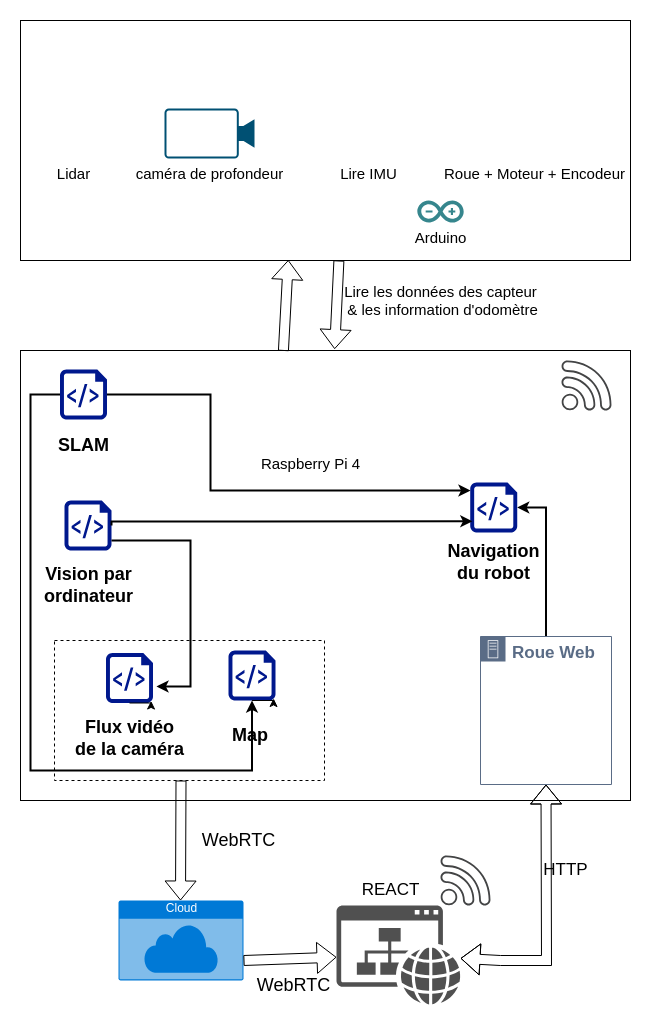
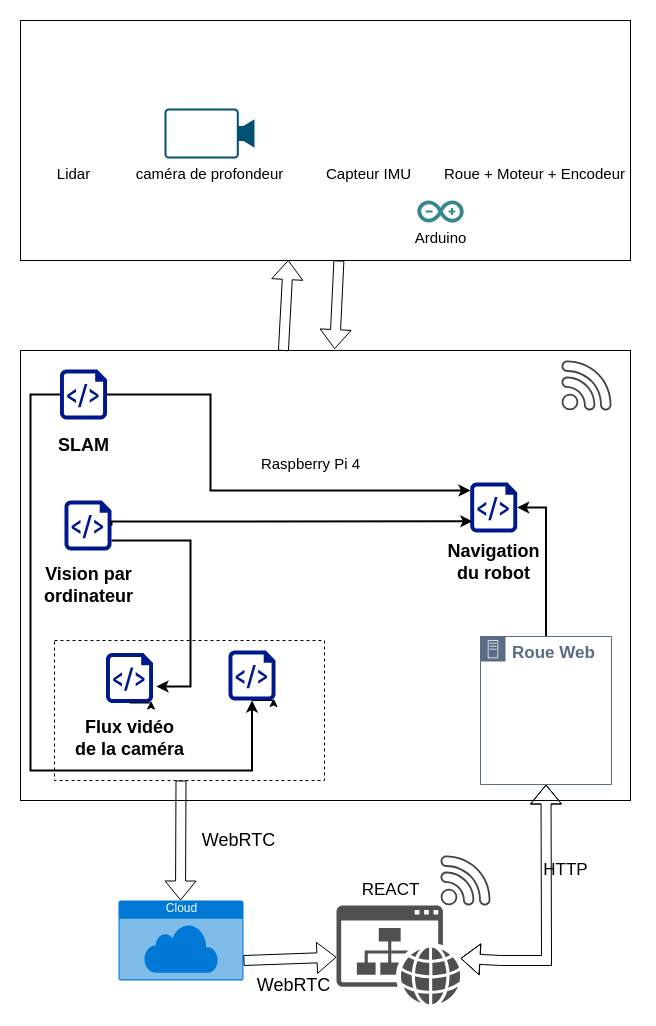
node "Lire IMU": label "Lire IMU" -> "Capteur IMU"
node "Lire les données des capteur & les information d'odomètre": removed
node "Map": removed
